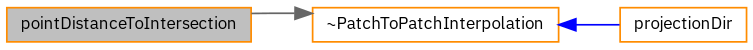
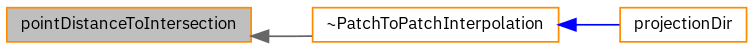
edge "pointDistanceToIntersection" -> "~PatchToPatchInterpolation": reversed
